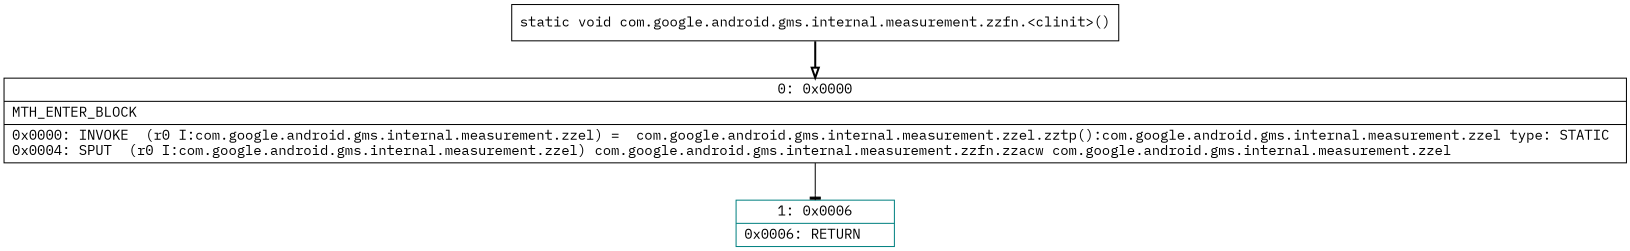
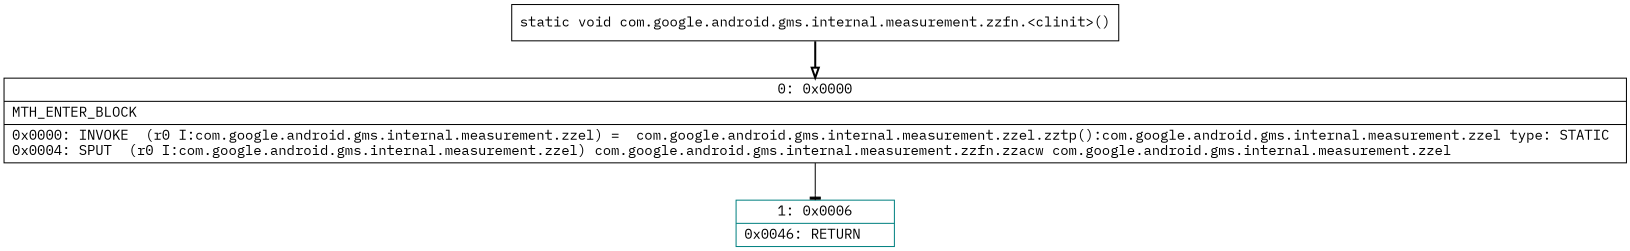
node "1: 0x0006": text "0x0006: RETURN" -> "0x0046: RETURN"
